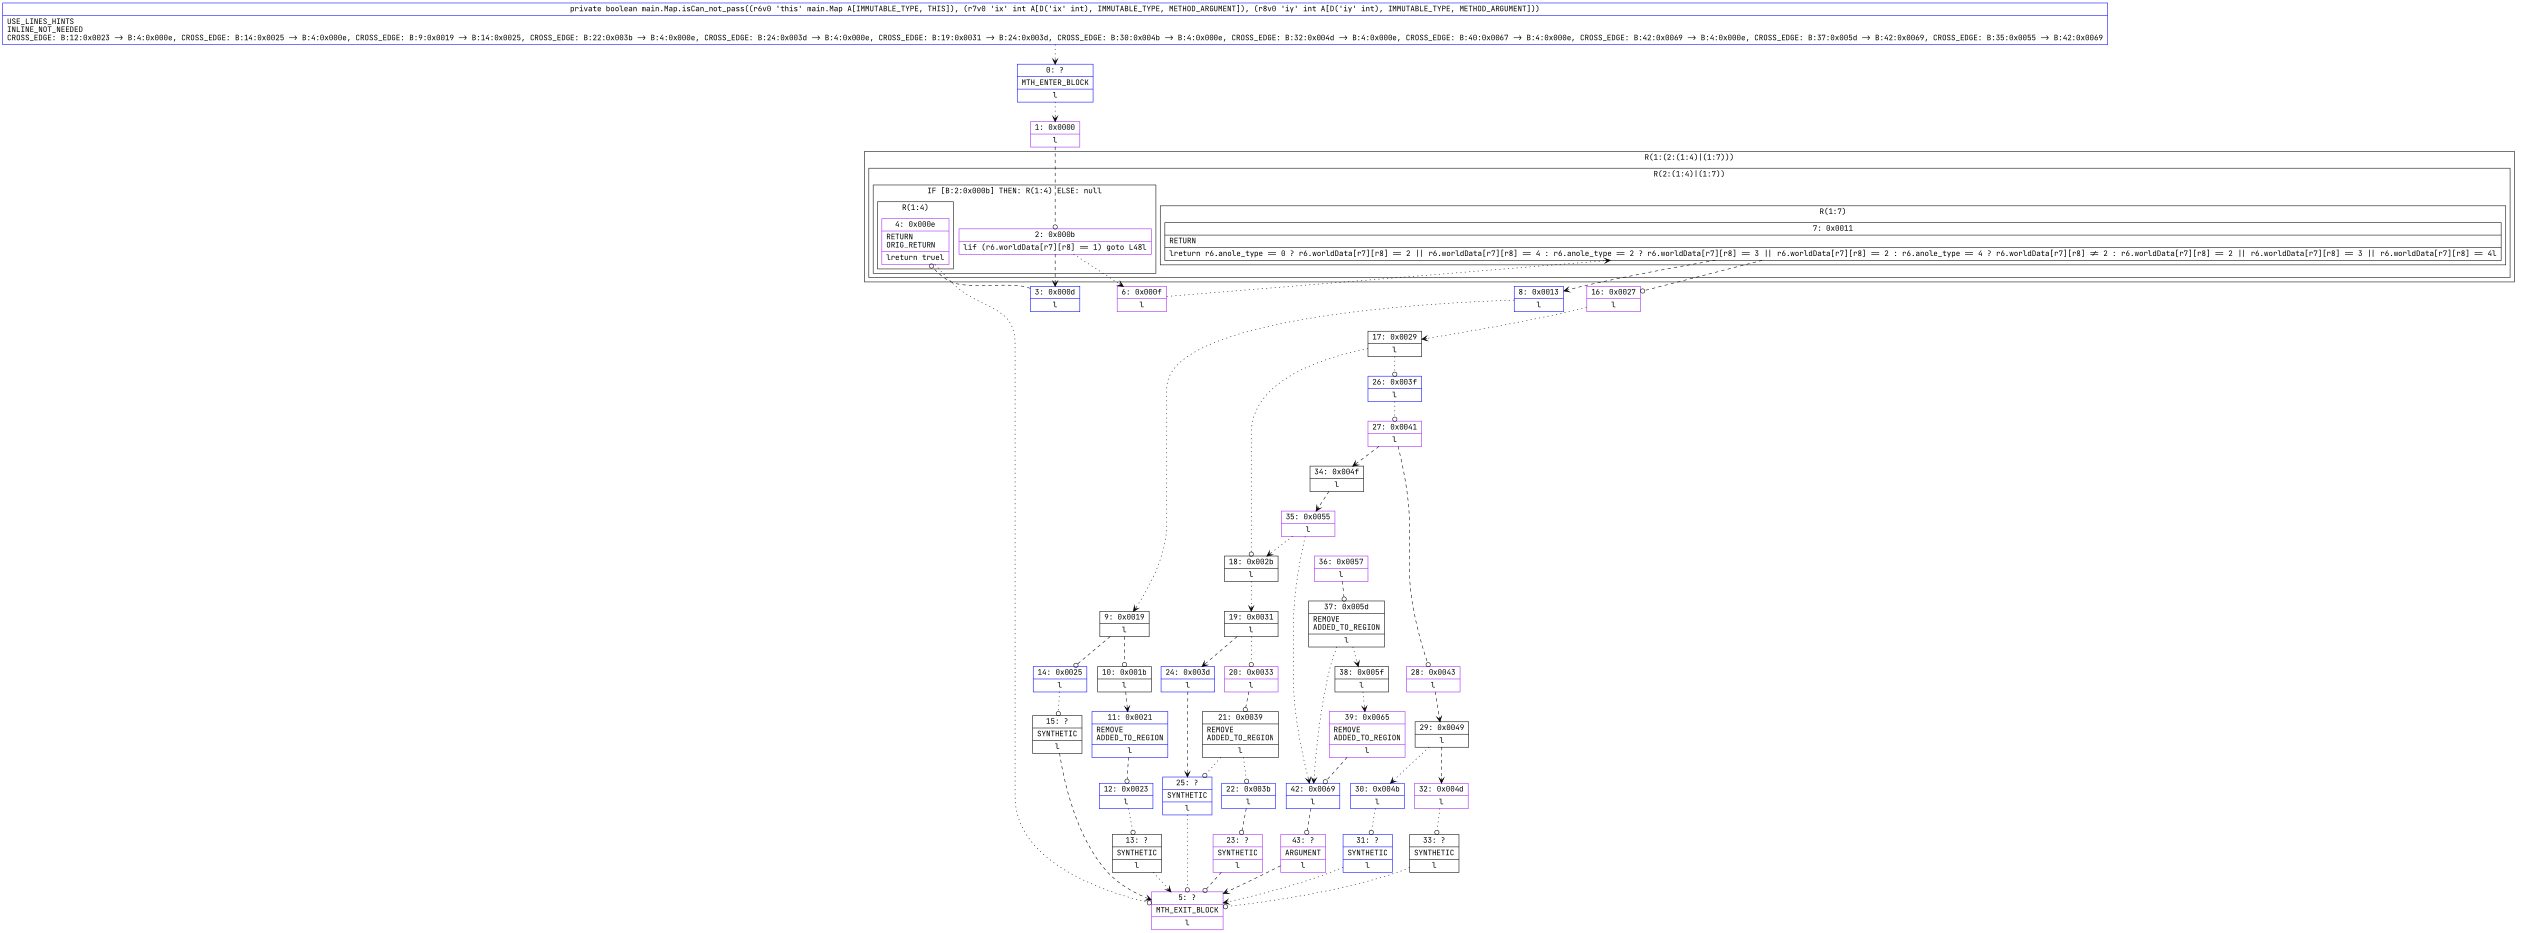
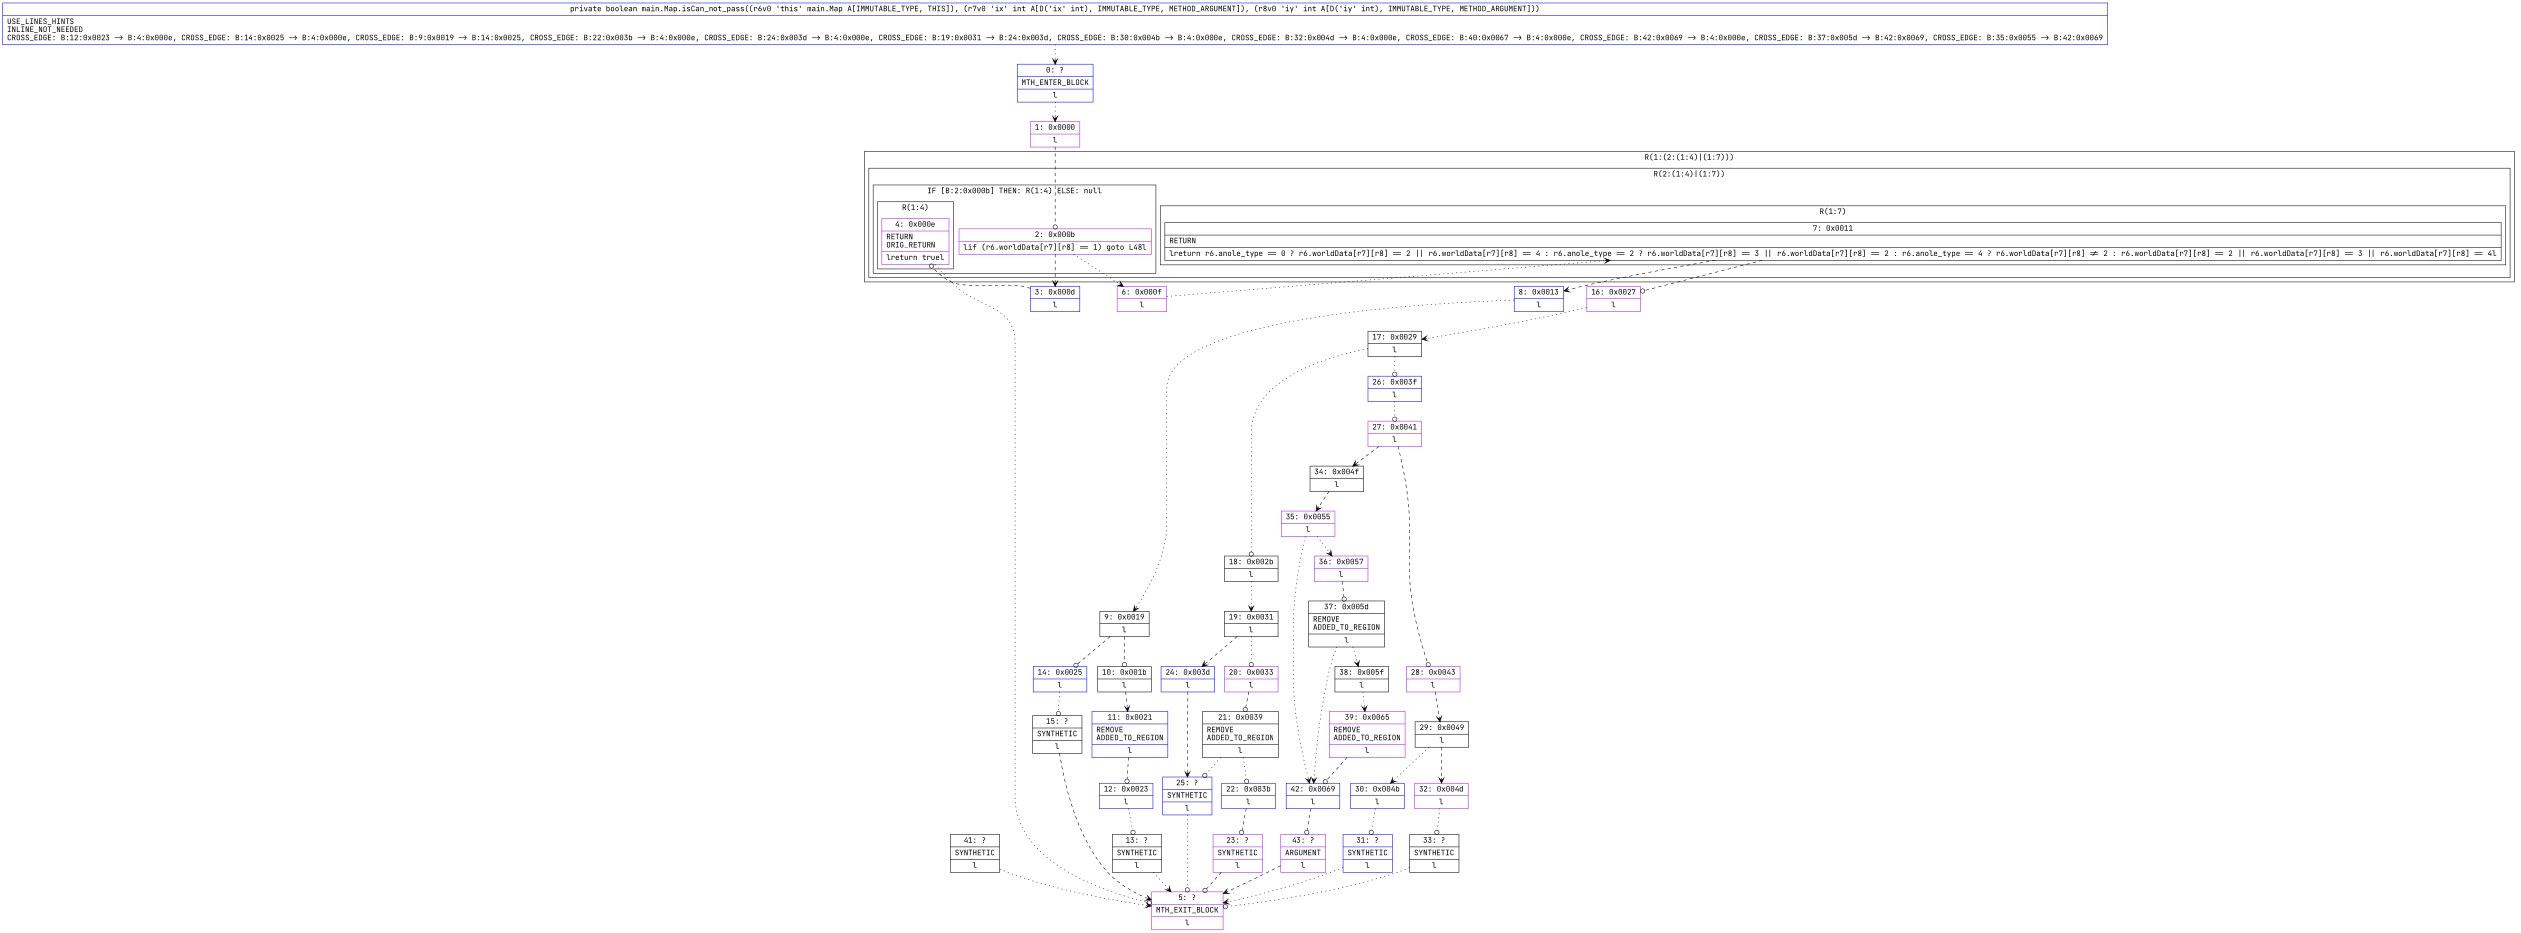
edge "35: 0x0055" -> "18: 0x002b": now "35: 0x0055" -> "36: 0x0057"
node "41: ?": added
